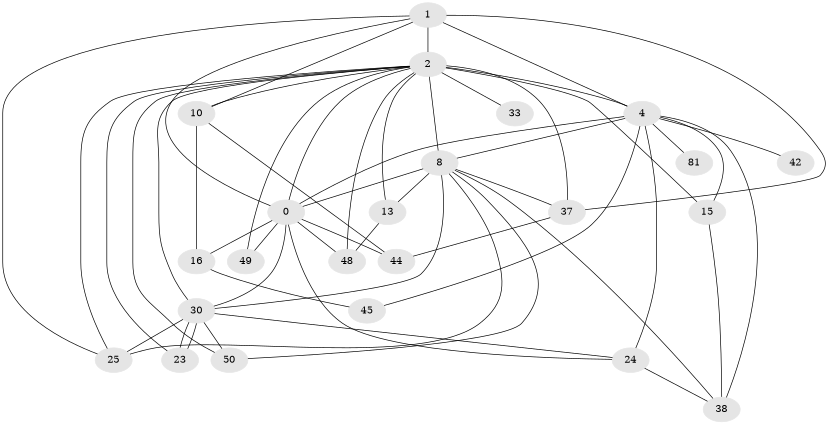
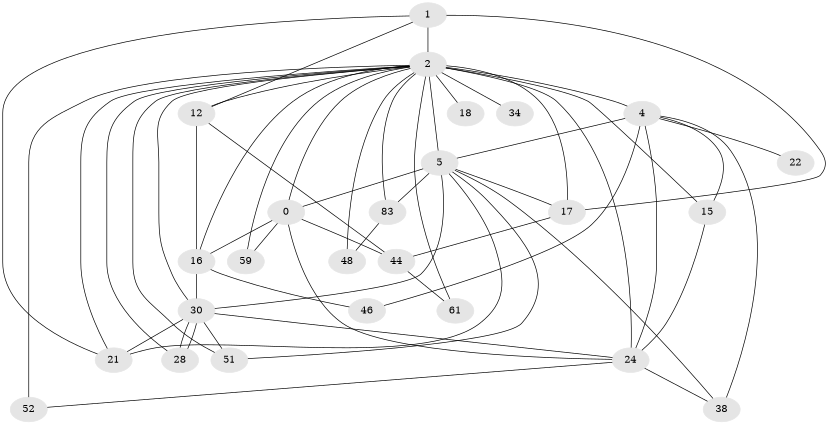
edge "1" -- "4": removed
edge "1" -- "0": removed
node "10": label "10" -> "12"
node "18": added
node "33": label "33" -> "34"
edge "2" -- "16": added
edge "4" -- "0": removed
edge "2" -- "24": added
node "8": label "8" -> "5"
node "81": removed
node "42": label "42" -> "22"
node "13": label "13" -> "83"
node "37": label "37" -> "17"
edge "0" -- "48": removed
node "49": label "49" -> "59"
edge "0" -- "30": now "16" -- "30"
edge "15" -- "38": now "15" -- "24"
node "45": label "45" -> "46"
node "61": added
node "25": label "25" -> "21"
node "23": label "23" -> "28"
node "50": label "50" -> "51"
node "52": added
